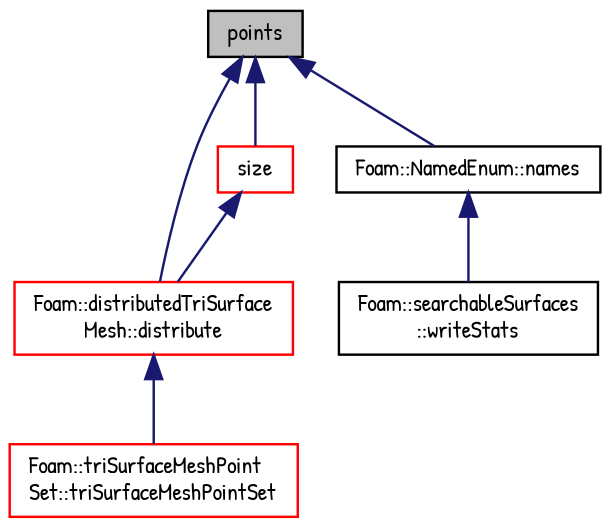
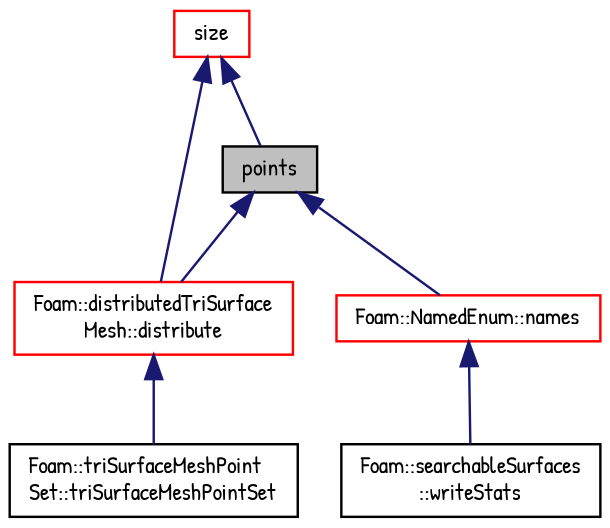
edge "size" -> "points": reversed
node "Foam::NamedEnum::names": color black -> red
node "Foam::triSurfaceMeshPoint Set::triSurfaceMeshPointSet": color red -> black
